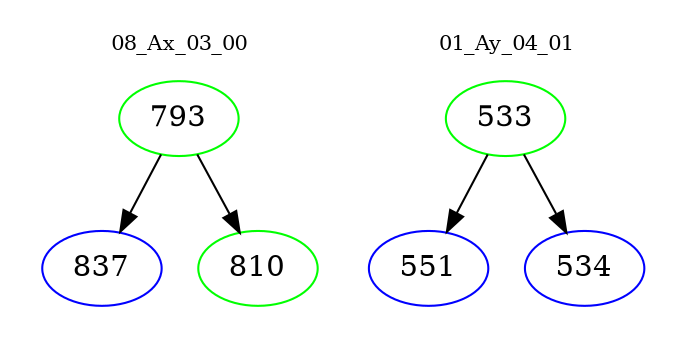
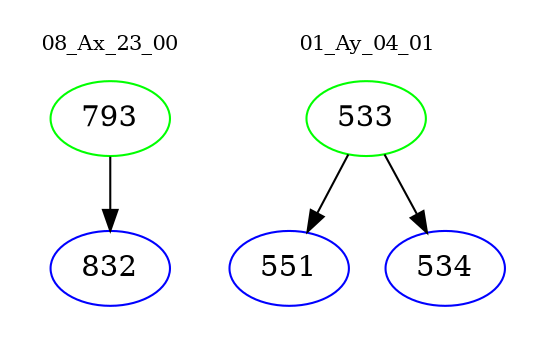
cluster "08_Ax_03_00": label "08_Ax_03_00" -> "08_Ax_23_00"
node "837": label "837" -> "832"
node "810": removed
